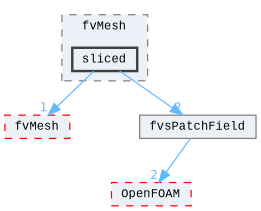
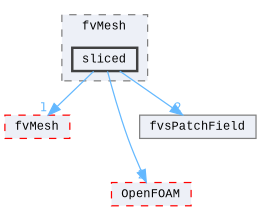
edge "fvsPatchField" -> "OpenFOAM": now "sliced" -> "OpenFOAM"
